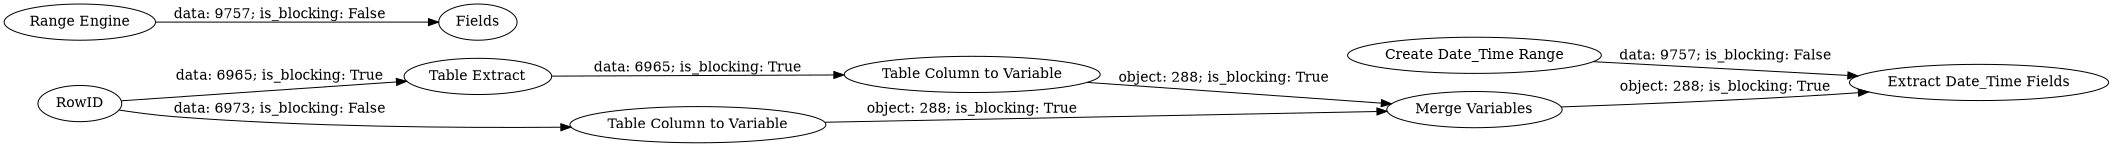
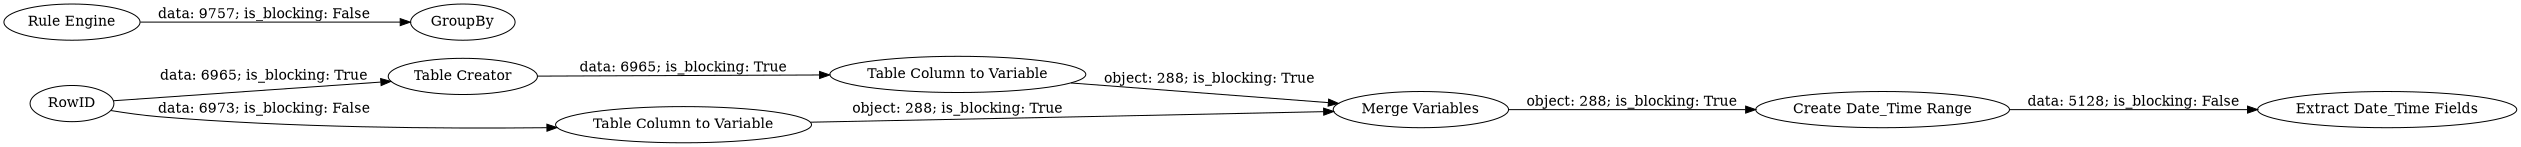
node "Range Engine": label "Range Engine" -> "Rule Engine"
node "Fields": label "Fields" -> "GroupBy"
edge "Create Date_Time Range" -> "Extract Date_Time Fields": label "data: 9757; is_blocking: False" -> "data: 5128; is_blocking: False"
node "Table Extract": label "Table Extract" -> "Table Creator"
edge "Merge Variables" -> "Extract Date_Time Fields": now "Merge Variables" -> "Create Date_Time Range"
